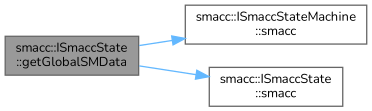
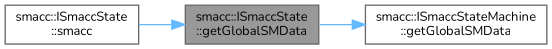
node "smacc::ISmaccStateMachine ::smacc": label "smacc::ISmaccStateMachine ::smacc" -> "smacc::ISmaccStateMachine ::getGlobalSMData"
edge "smacc::ISmaccState ::getGlobalSMData" -> "smacc::ISmaccState ::smacc": reversed
